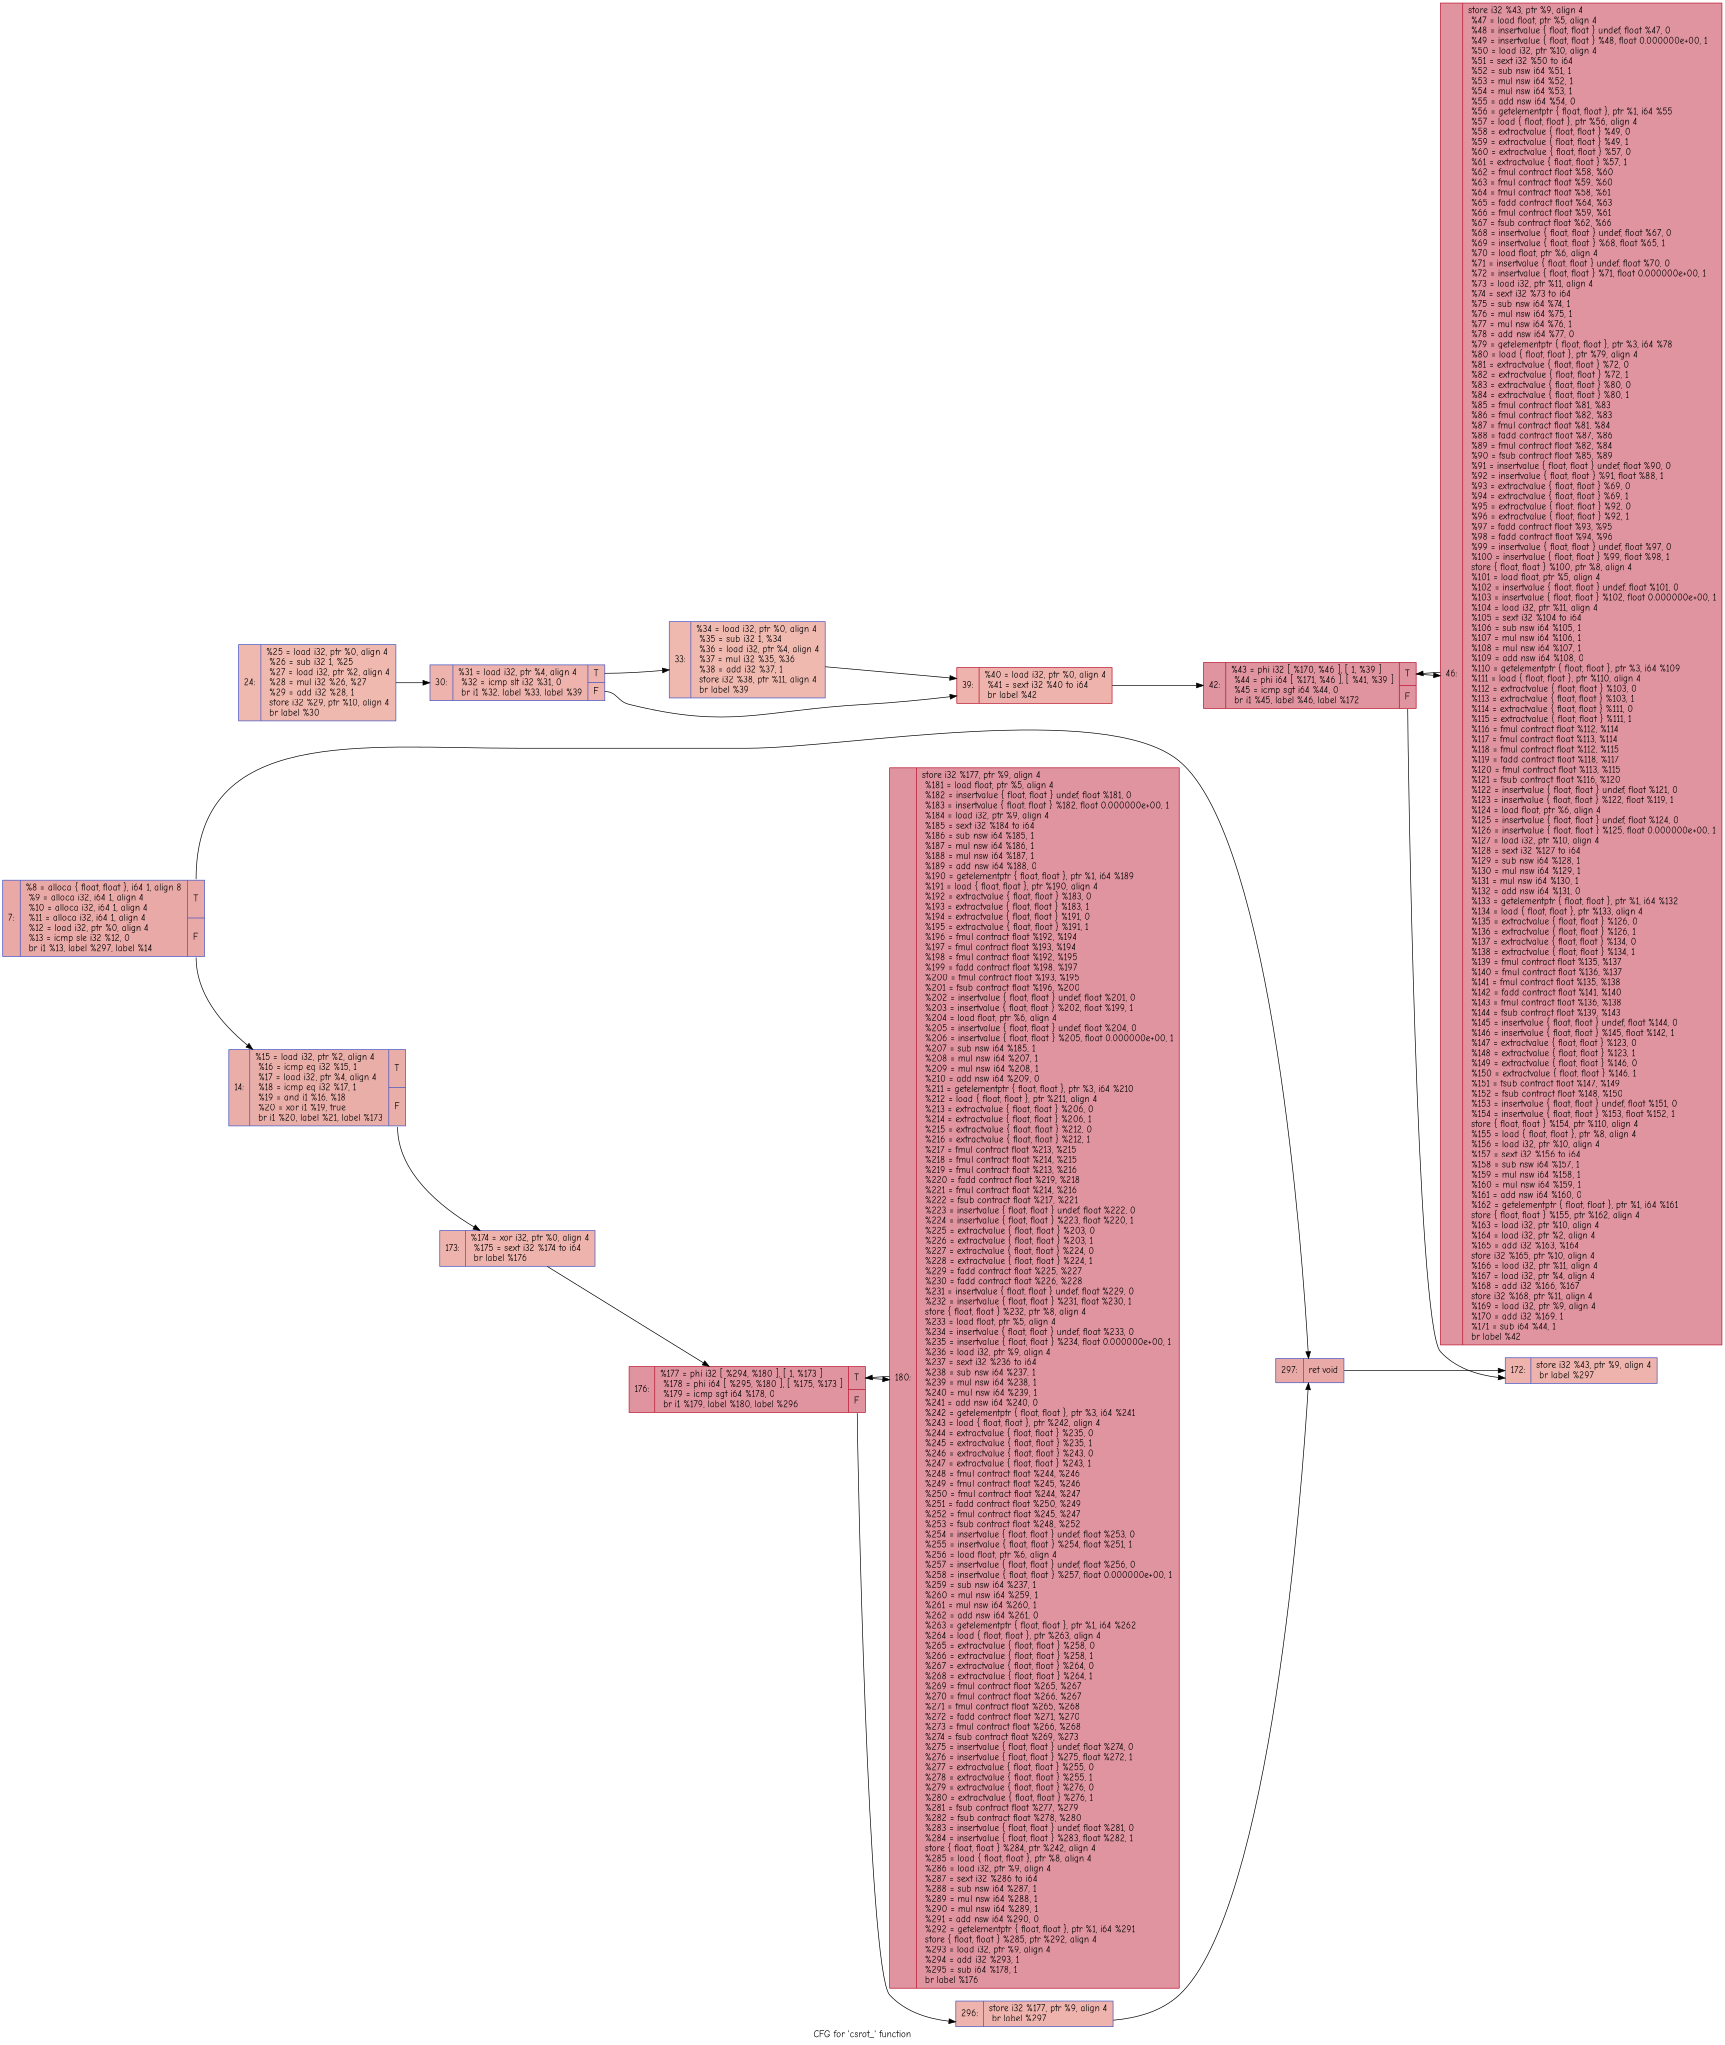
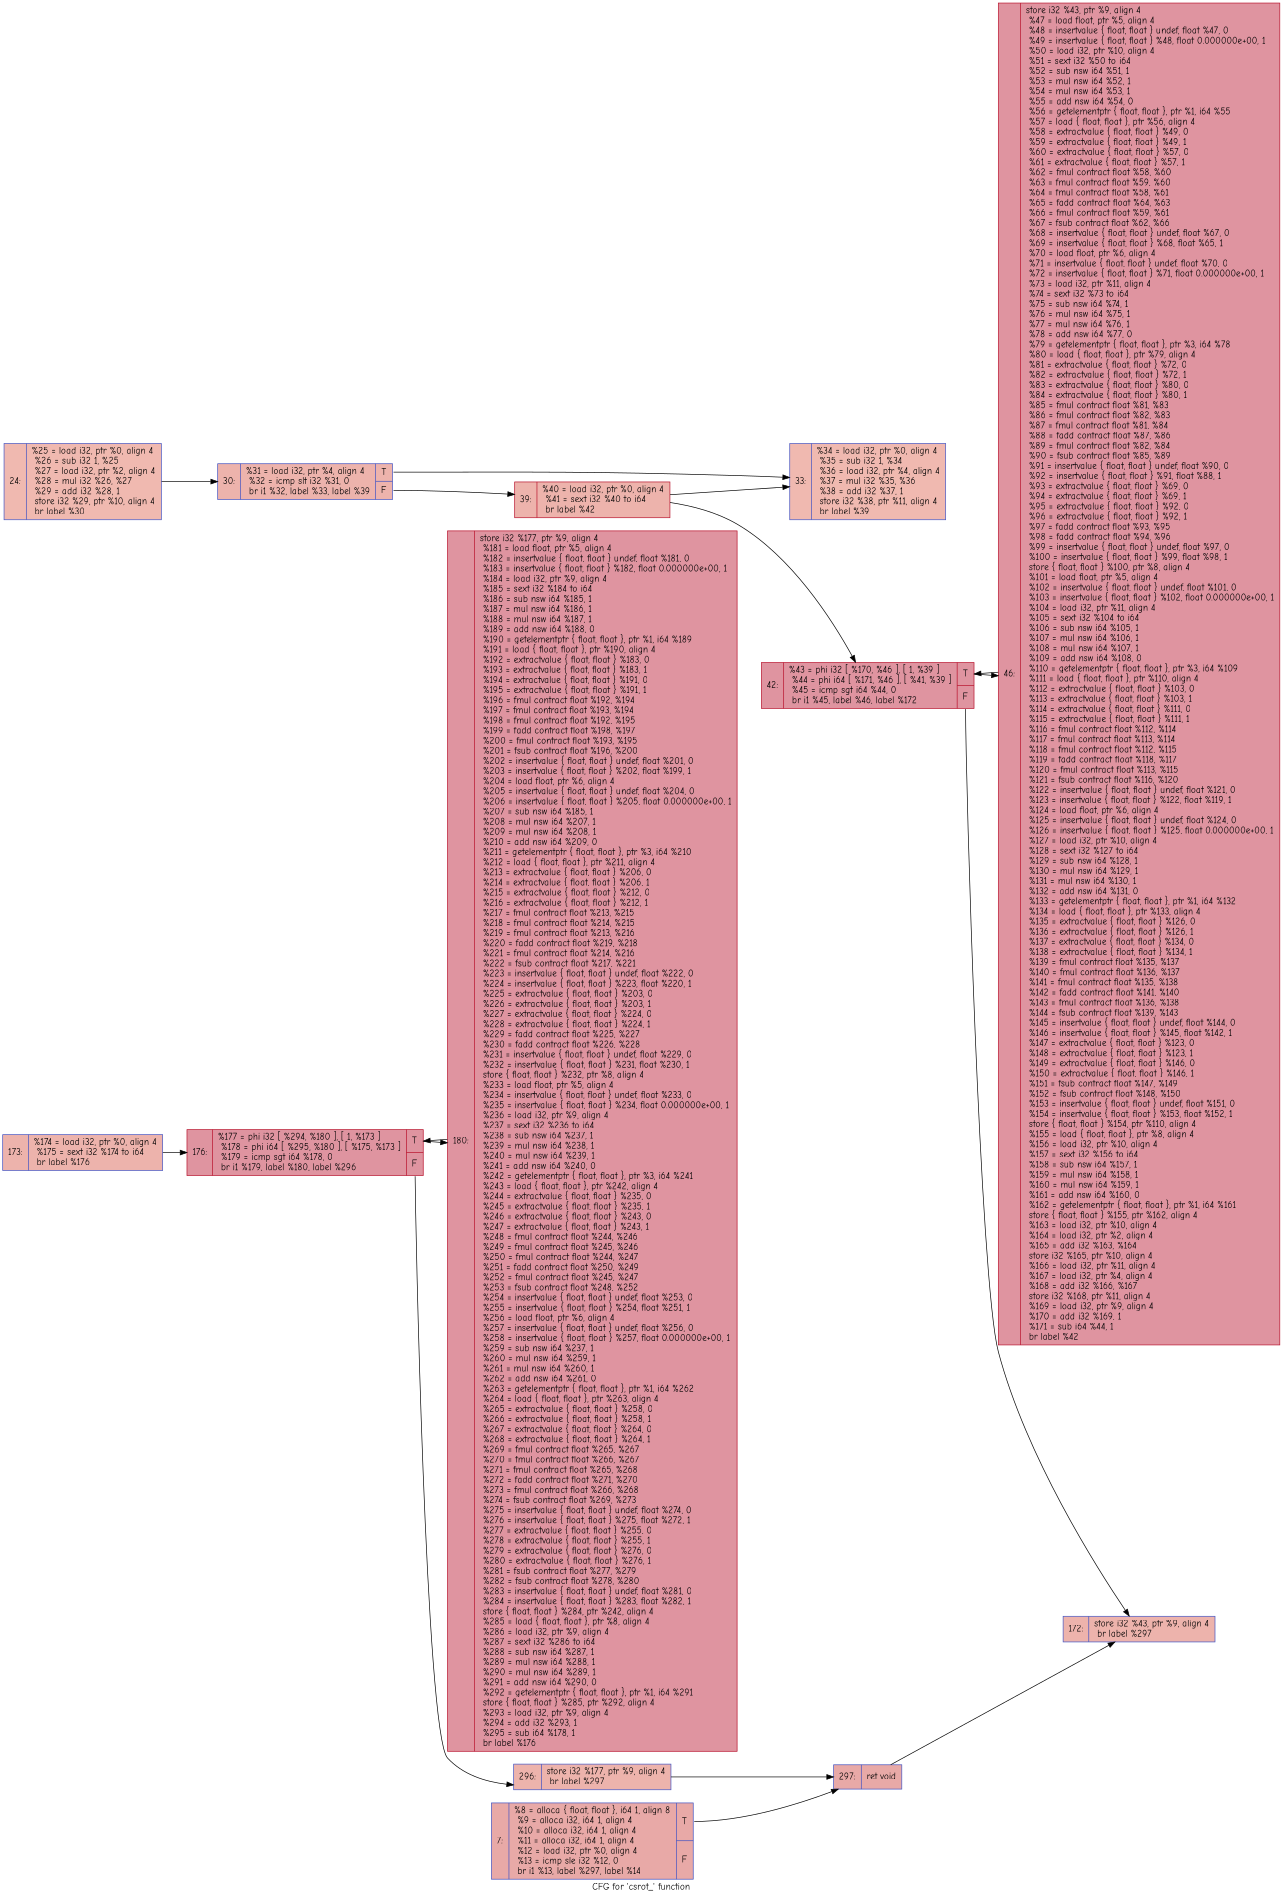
edge "33:" -> "39:": reversed
node "14:": removed
node "173:": text "%174 = xor i32, ptr %0, align 4" -> "%174 = load i32, ptr %0, align 4"
